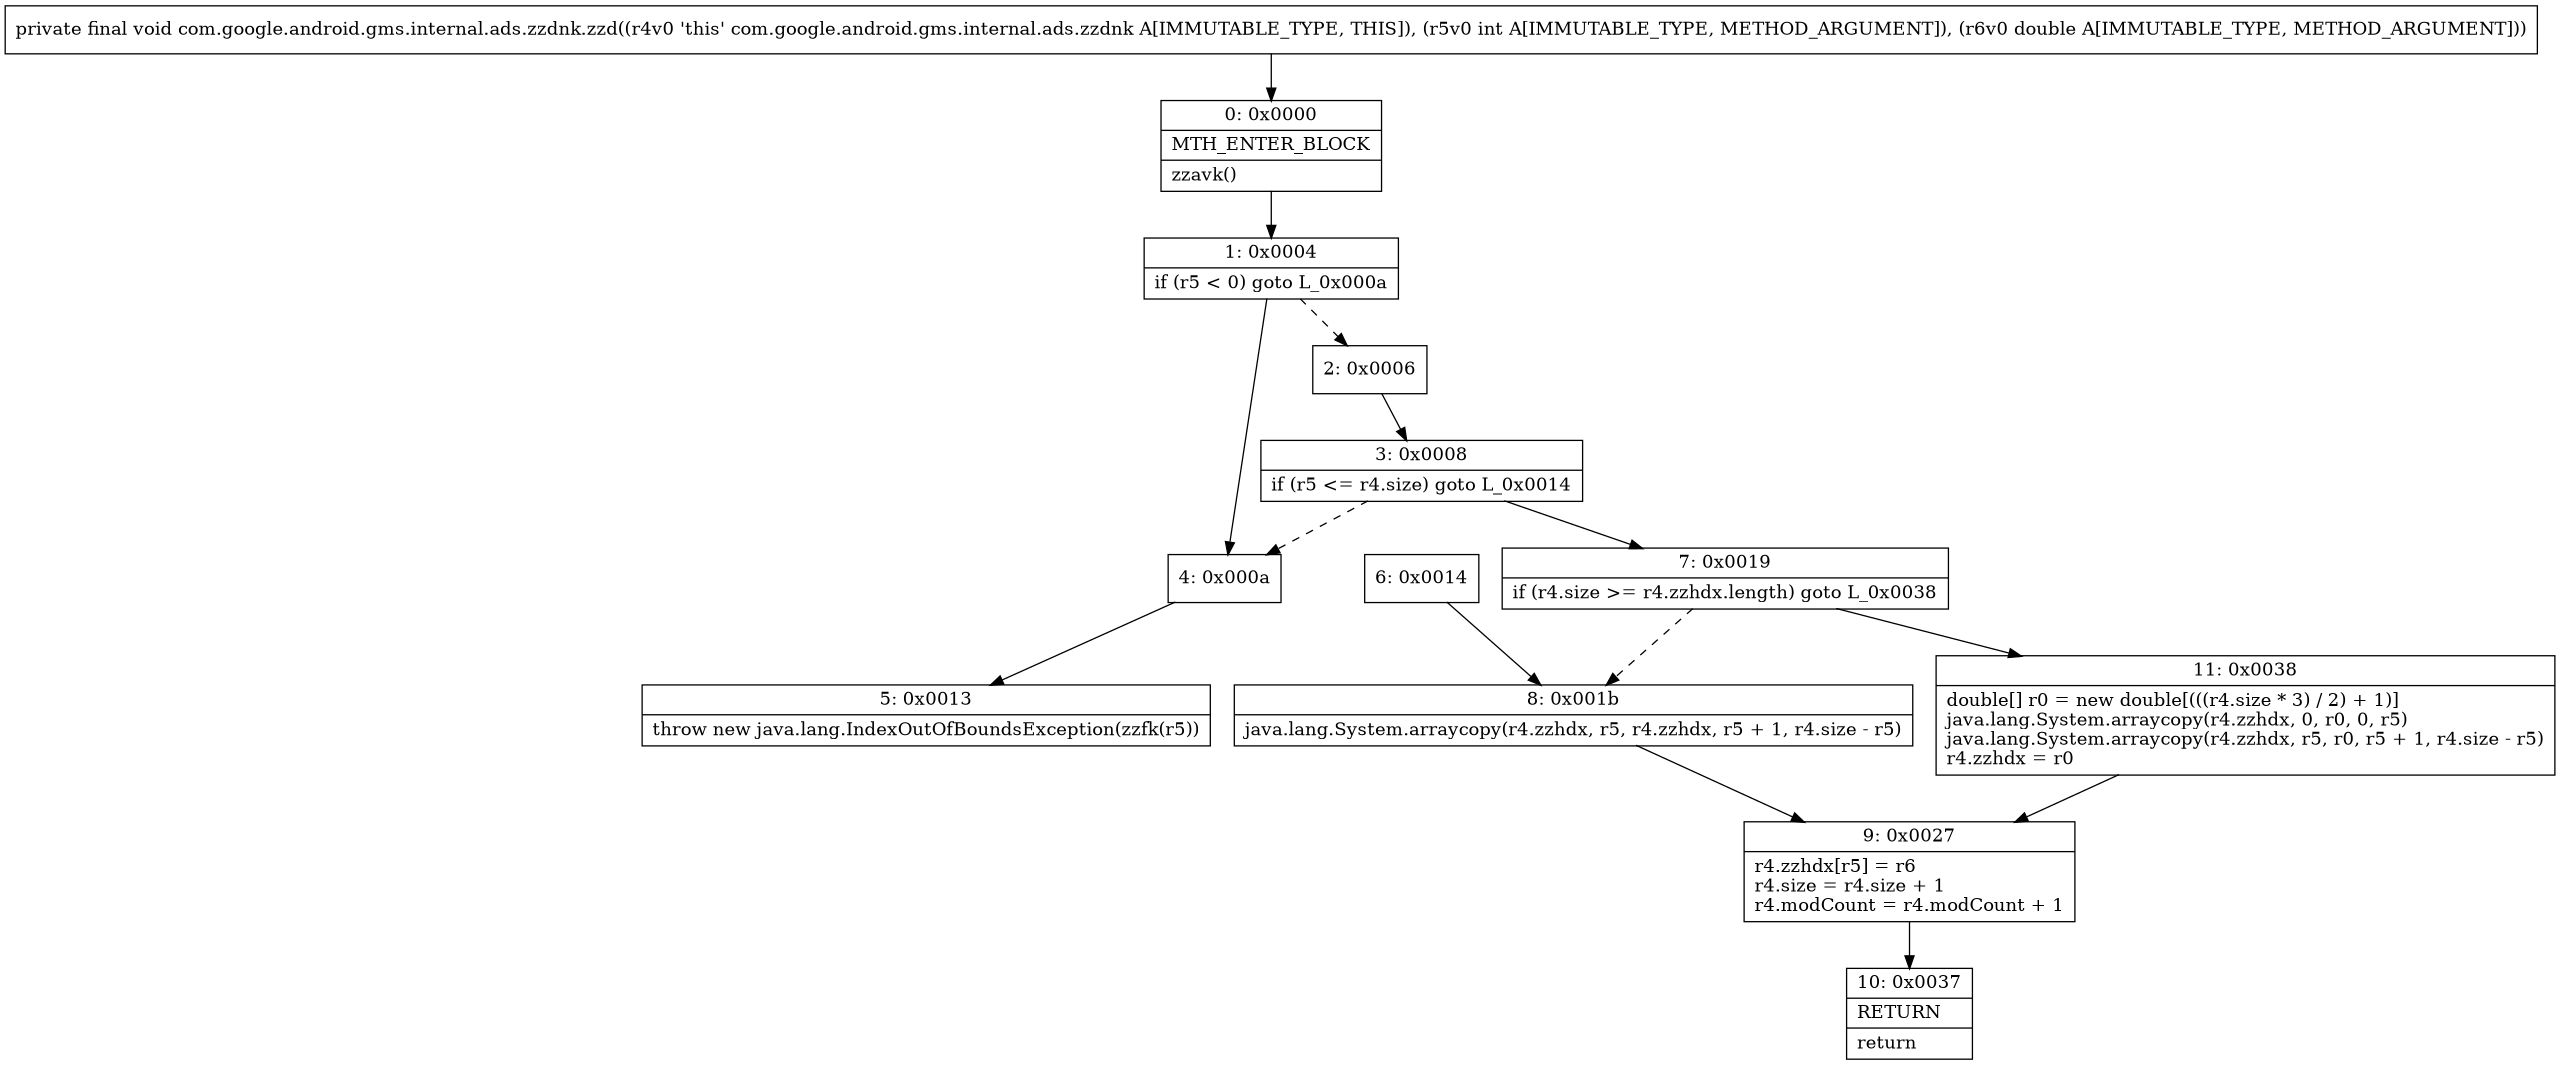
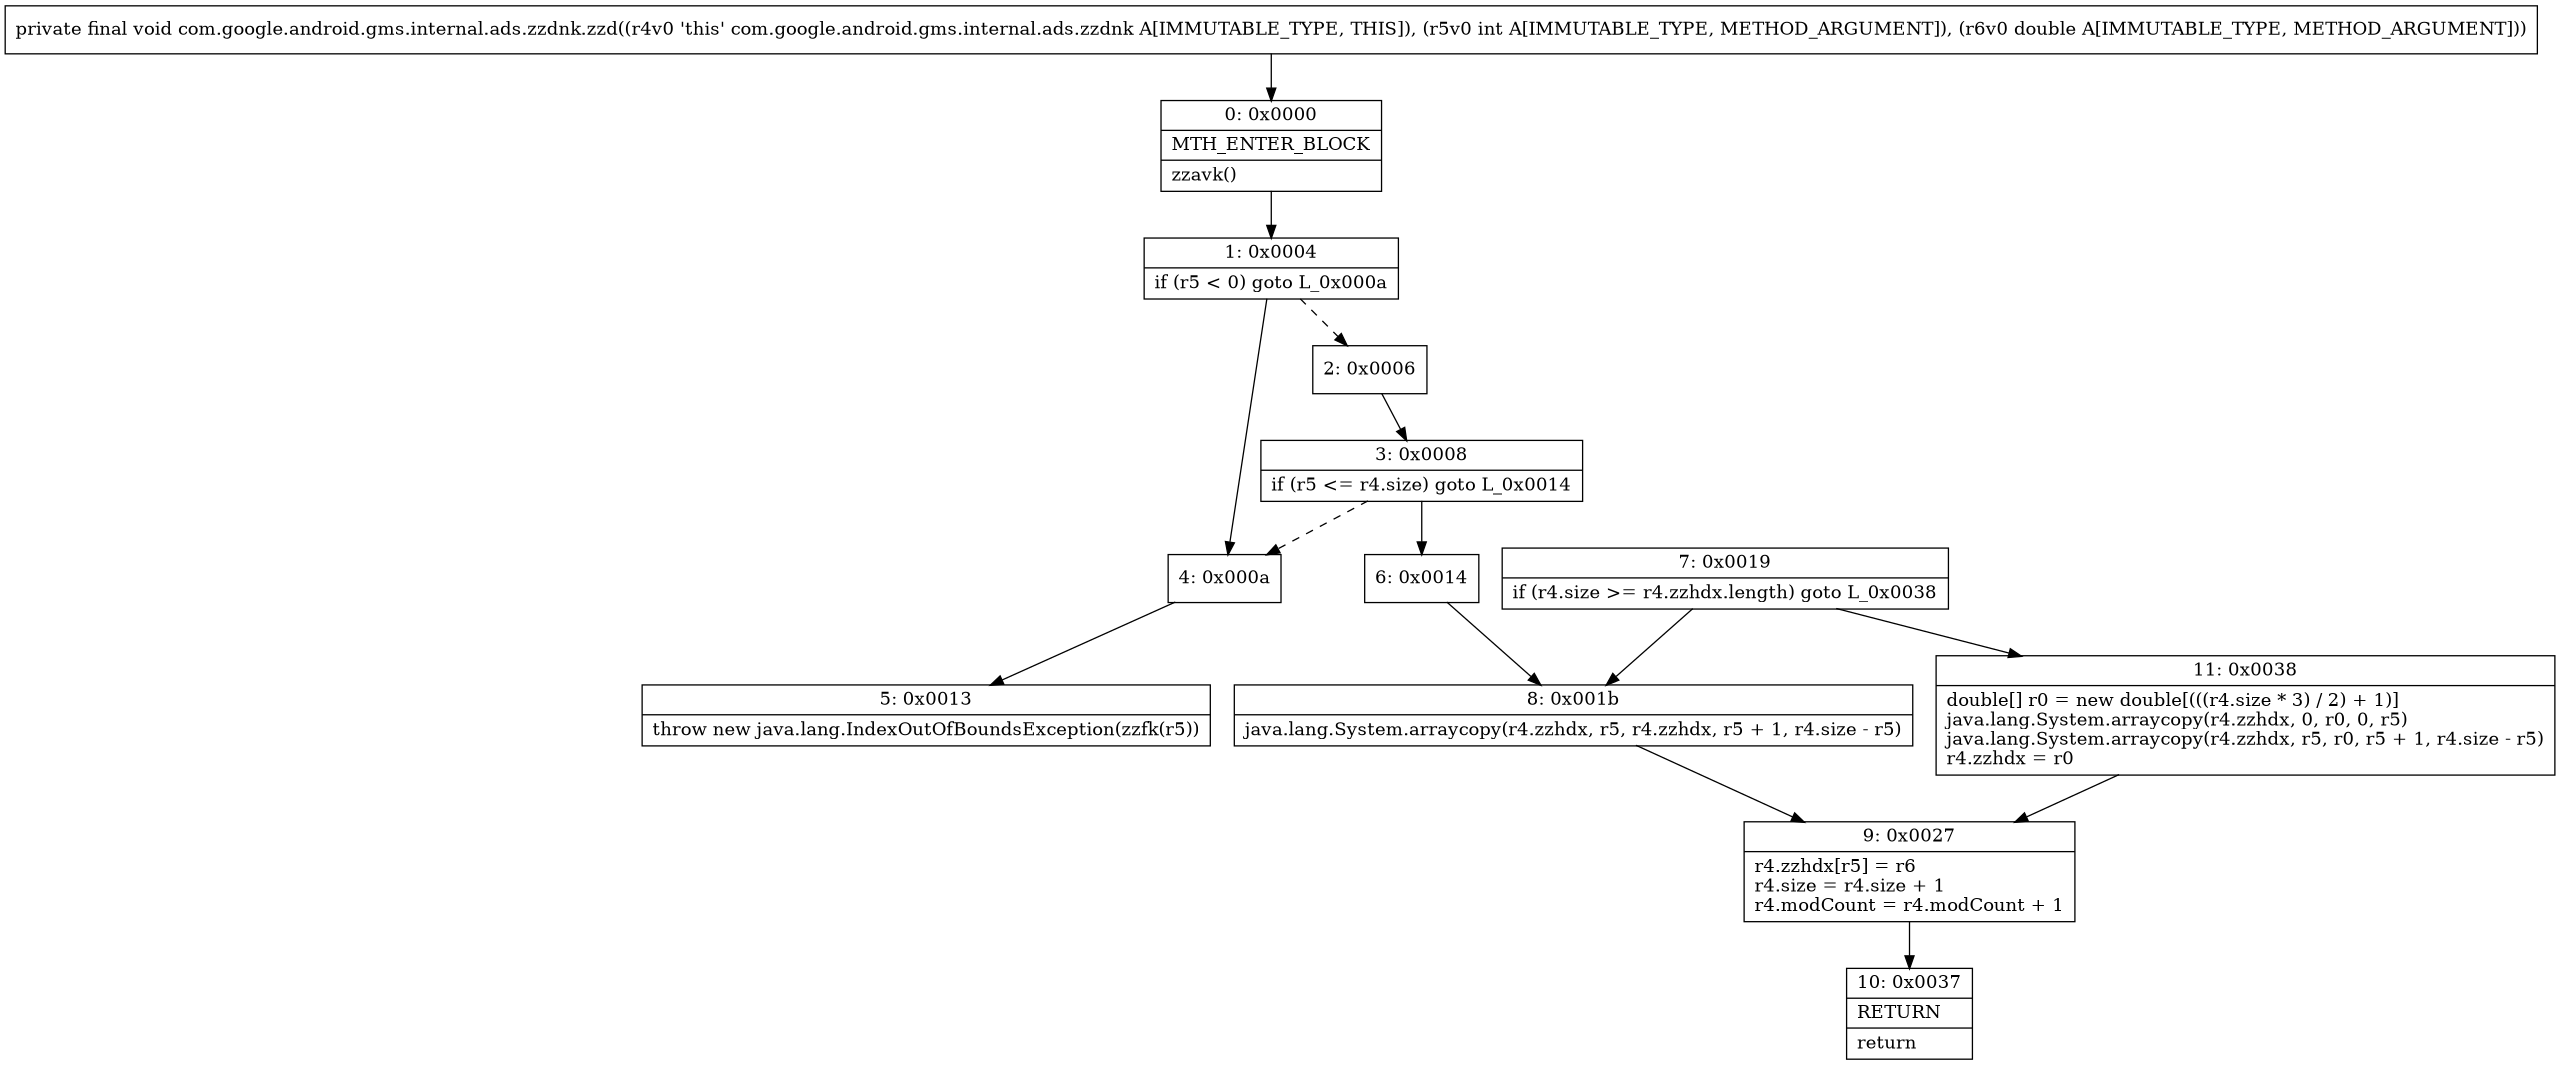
edge "3: 0x0008" -> "7: 0x0019": now "3: 0x0008" -> "6: 0x0014"
edge "7: 0x0019" -> "8: 0x001b": style dashed -> solid
